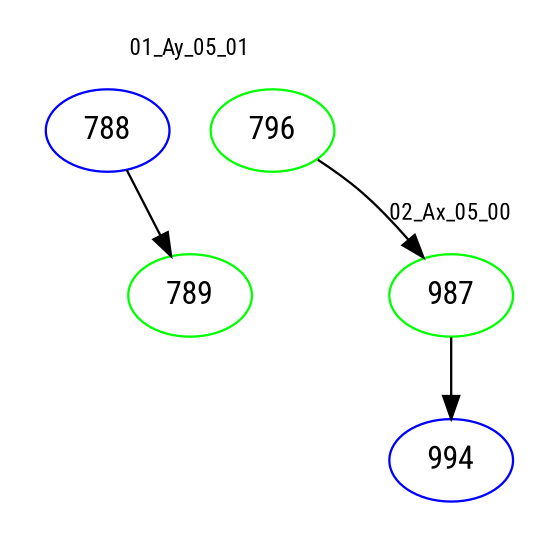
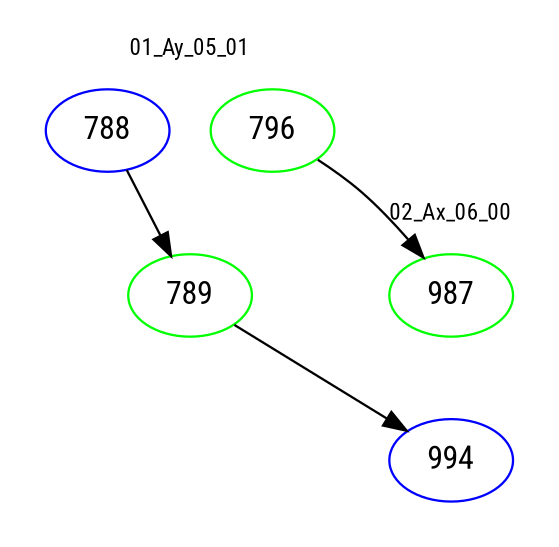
cluster "02_Ax_05_00": label "02_Ax_05_00" -> "02_Ax_06_00"
edge "987" -> "994": now "789" -> "994"
